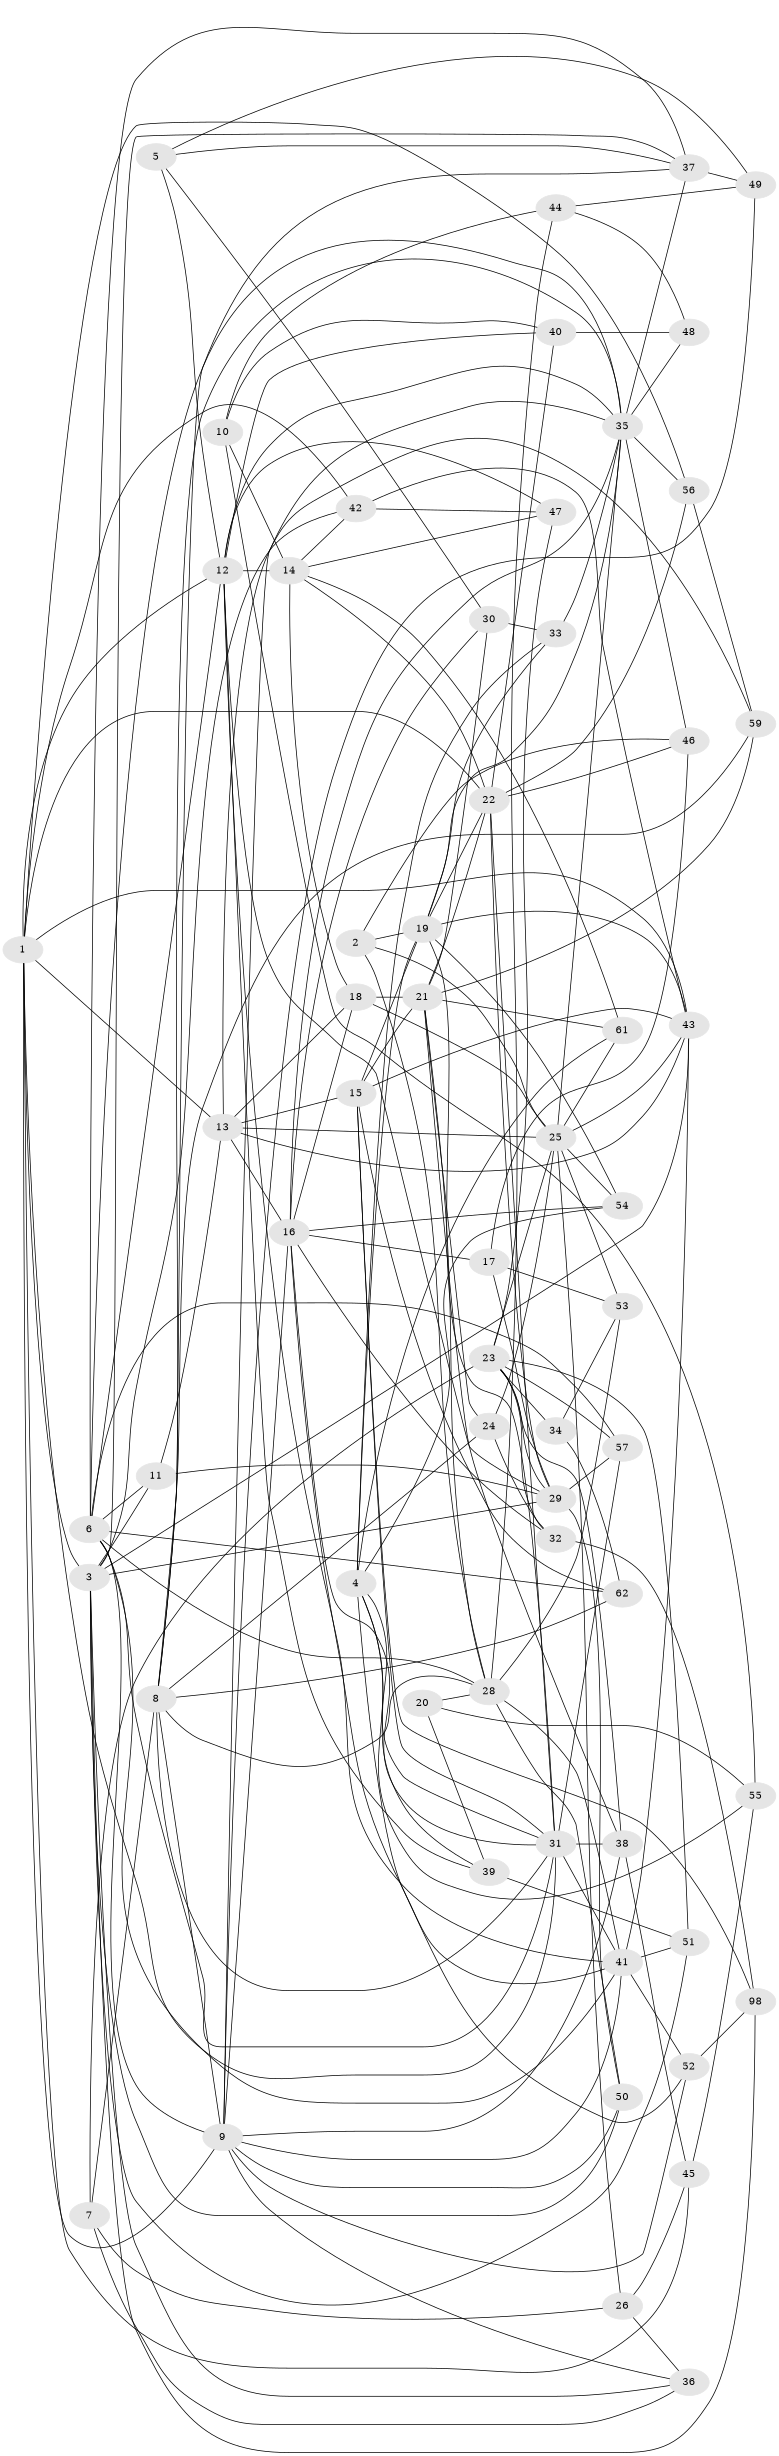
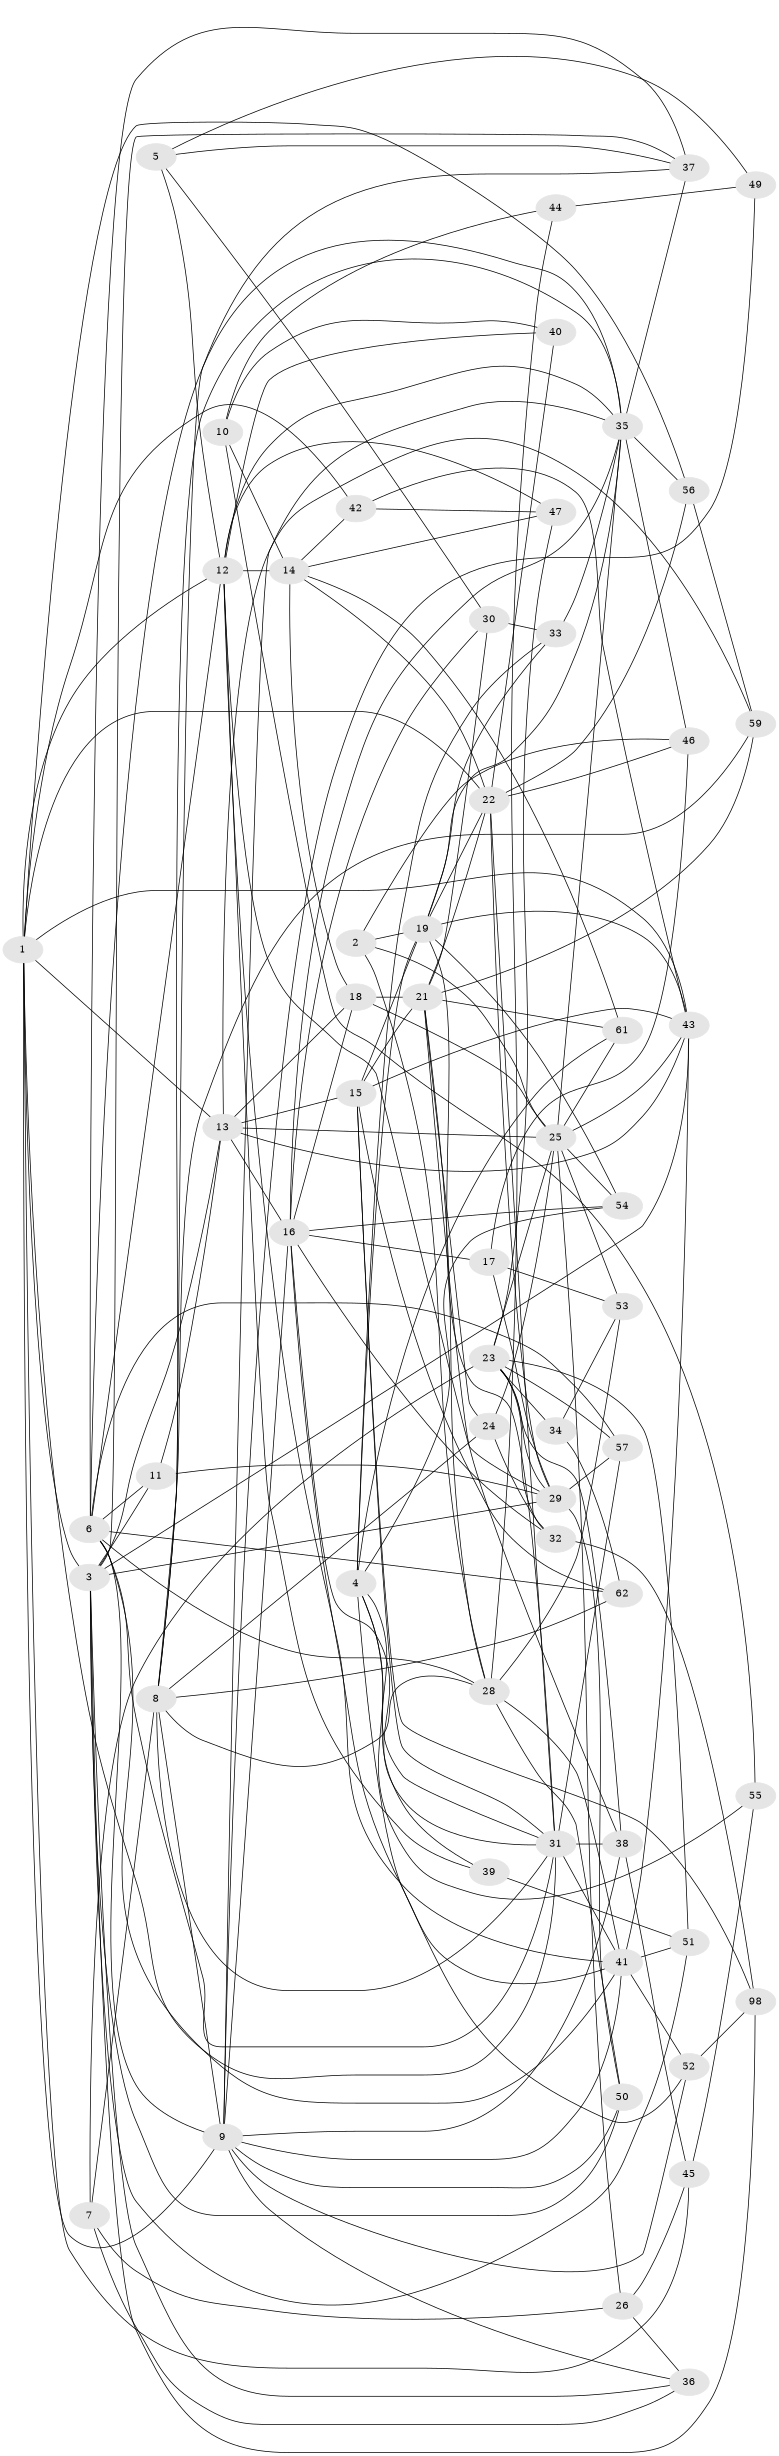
edge "37" -- "49": removed
node "48": removed
edge "42" -- "3": now "13" -- "3"
node "20": removed
